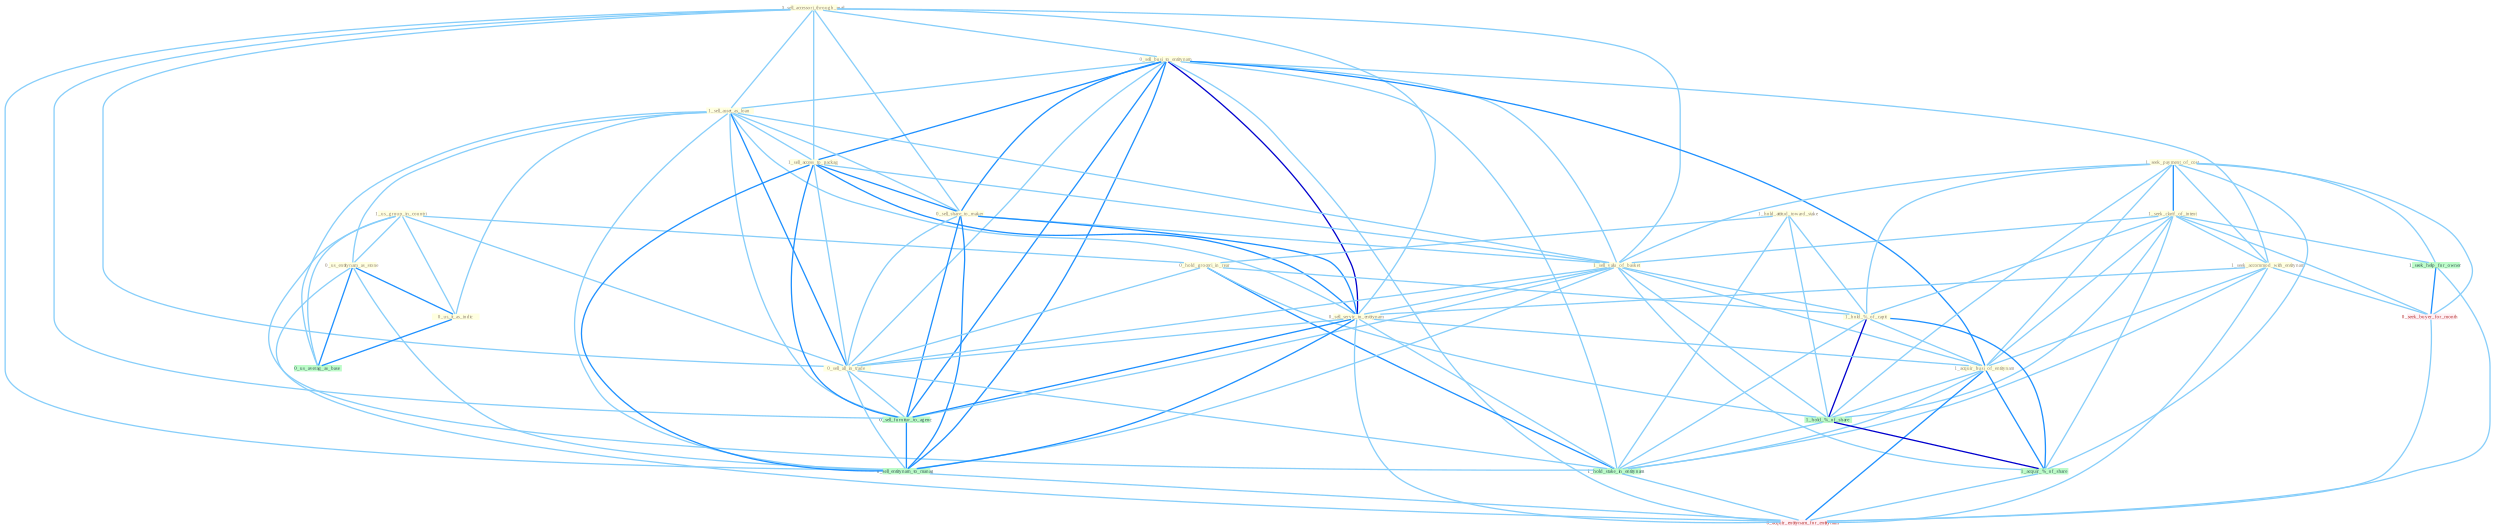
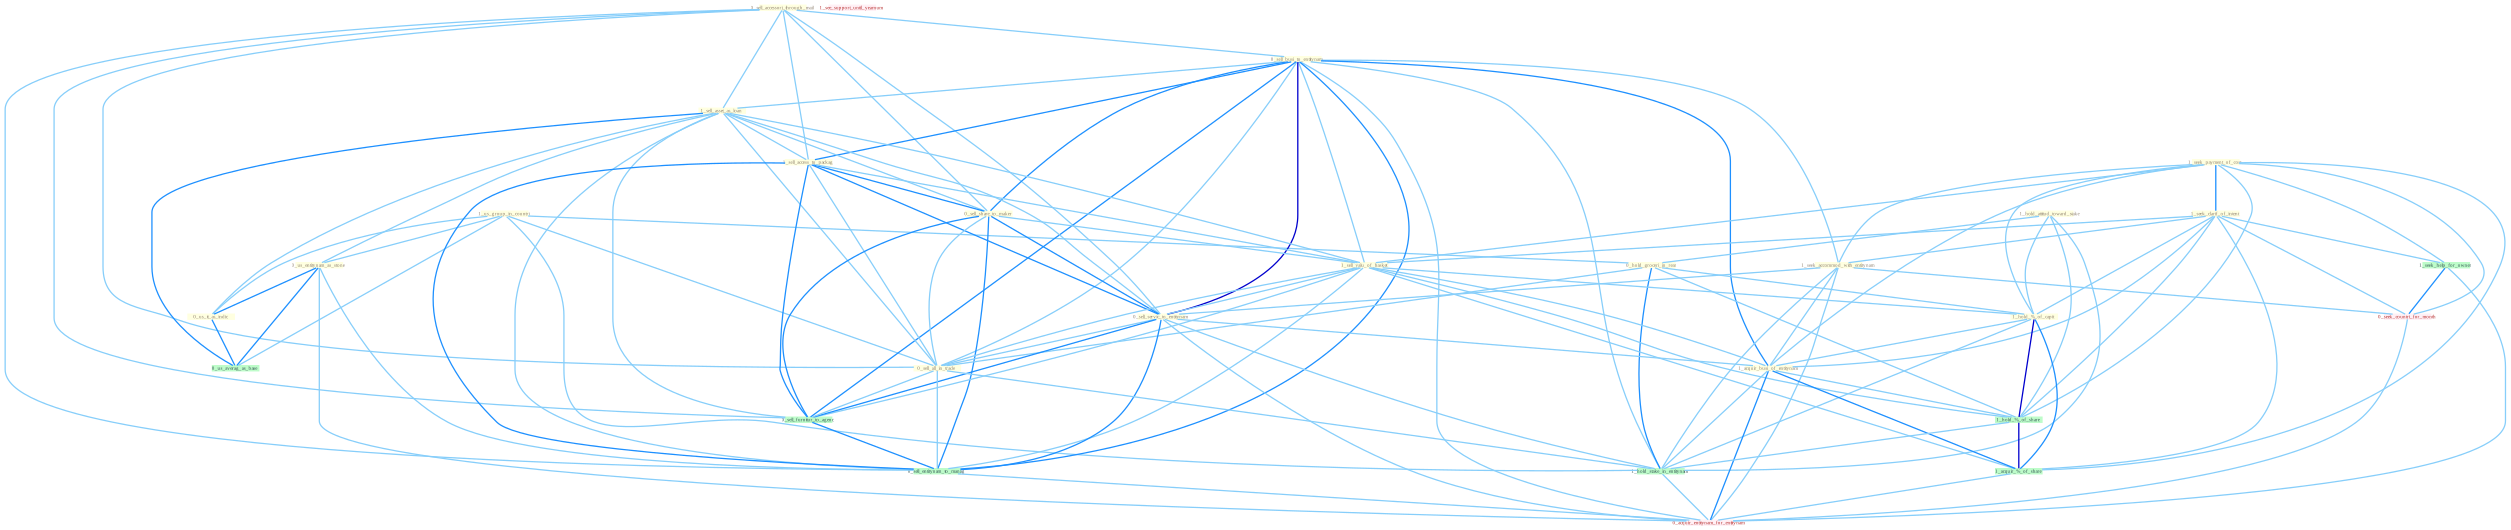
node "1_see_support_until_yearnum": added
edge "0_sell_accessori_through_mail" -- "1_sell_valu_of_basket": removed
edge "1_sell_asset_as_loan" -- "0_us_averag_as_base": color #87cefa -> #1e90ff
edge "1_sell_asset_as_loan" -- "0_sell_all_in_trade": color #1e90ff -> #87cefa
node "0_seek_buyer_for_month": label "0_seek_buyer_for_month" -> "0_seek_countri_for_month"
